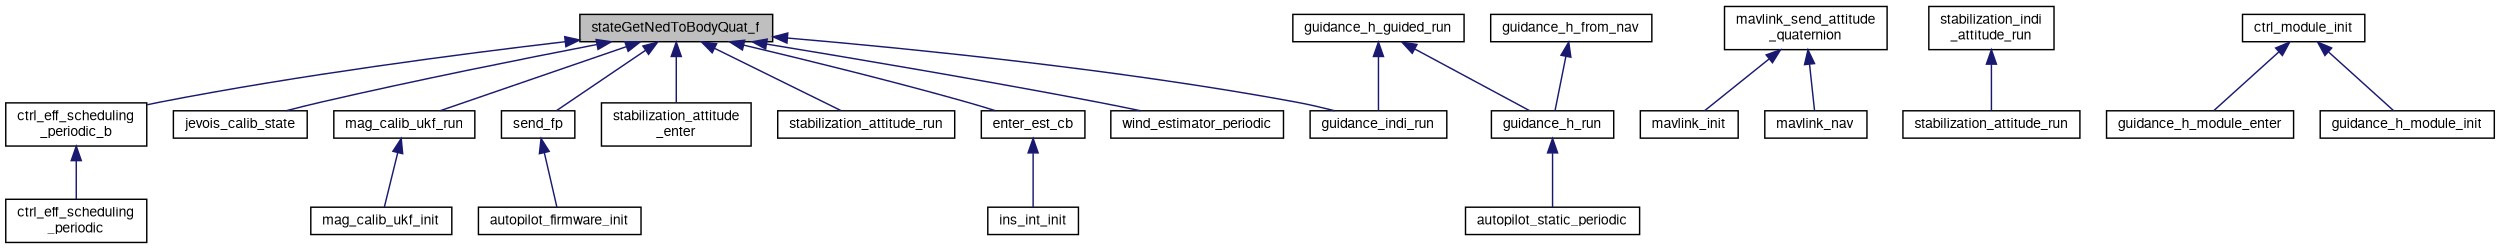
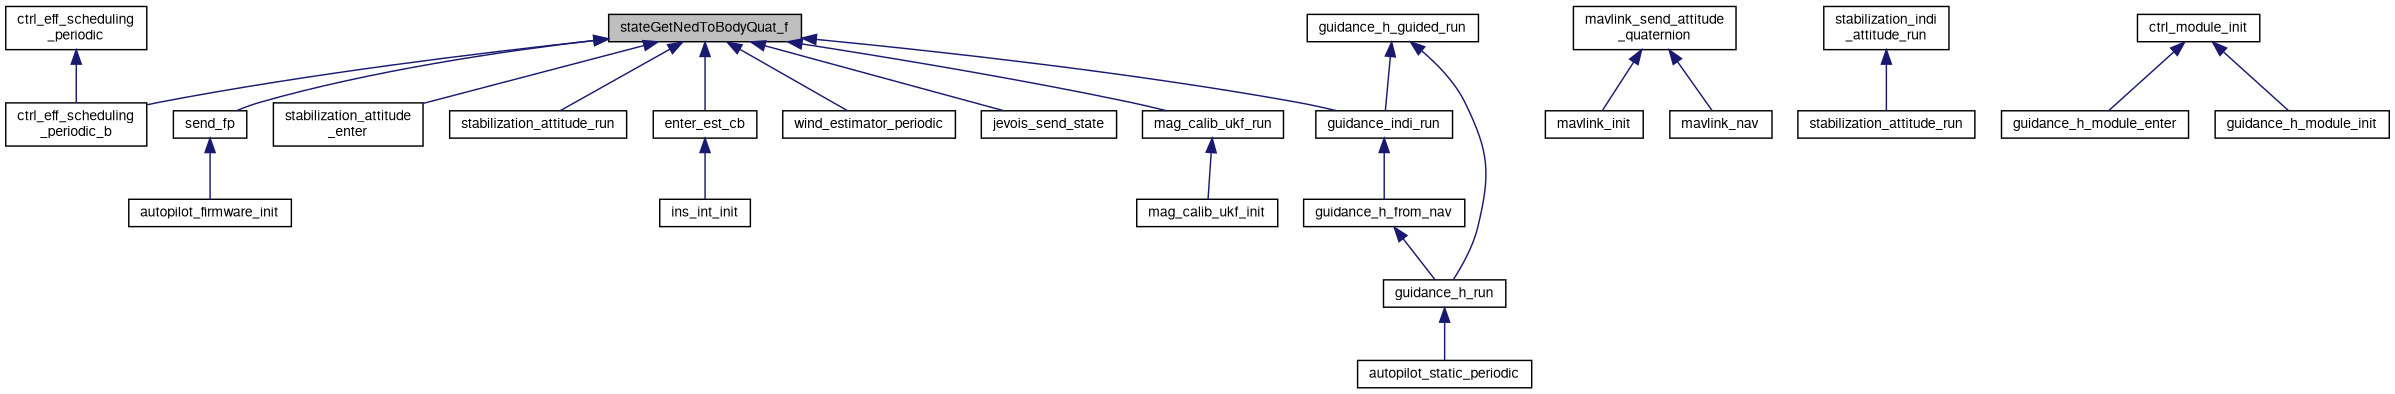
node "jevois_calib_state": label "jevois_calib_state" -> "jevois_send_state"
edge "guidance_h_from_nav" -> "guidance_indi_run": added
edge "ctrl_eff_scheduling _periodic" -> "ctrl_eff_scheduling _periodic_b": reversed
